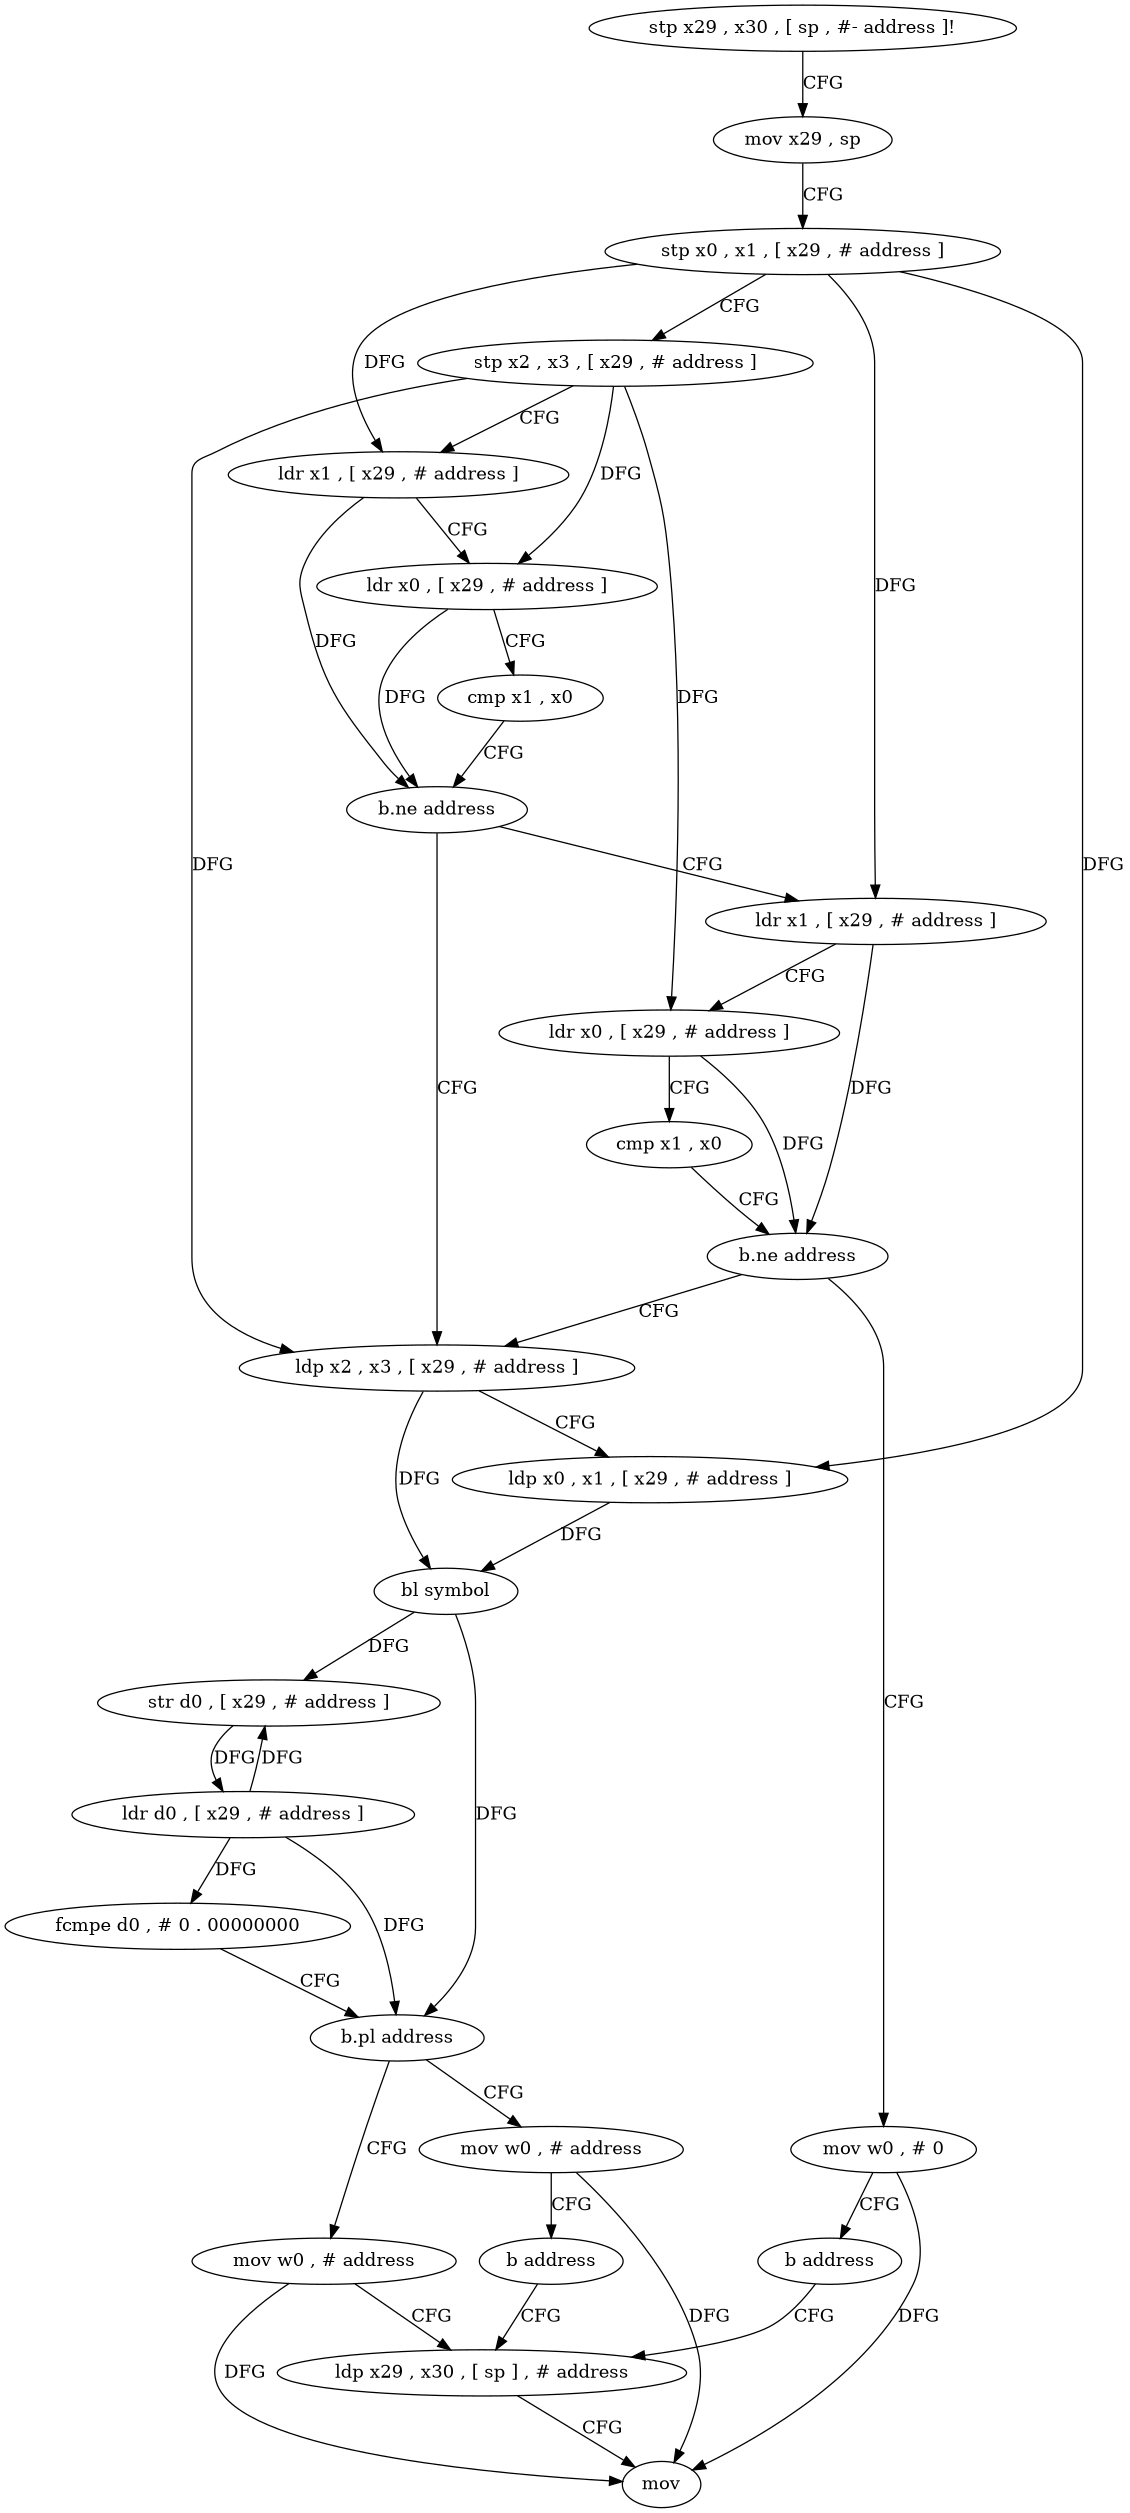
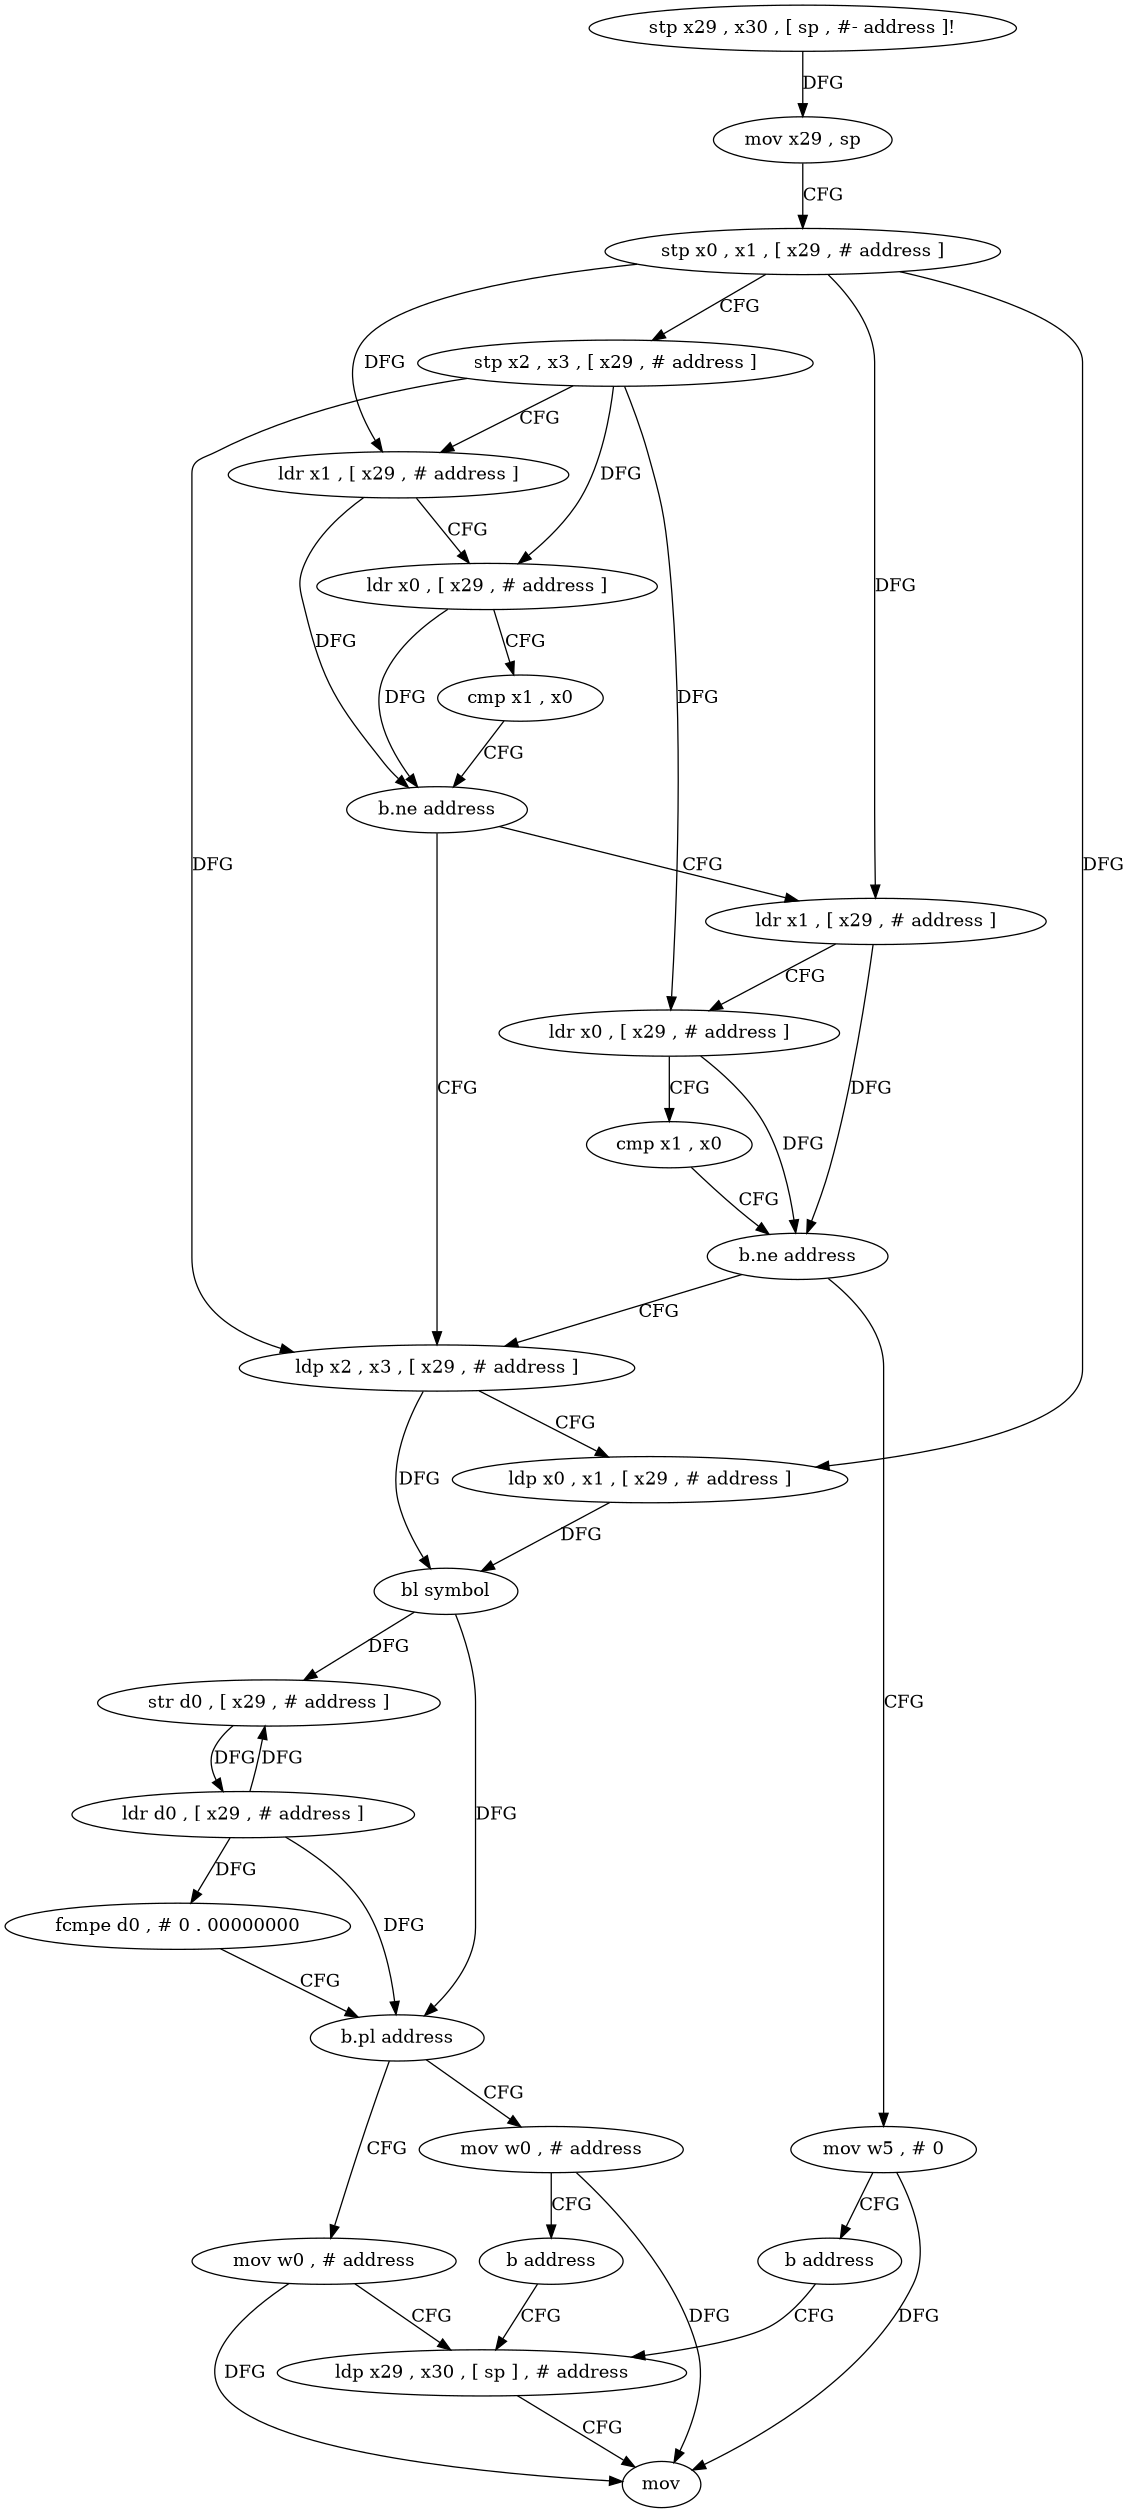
edge "stp x29 , x30 , [ sp , #- address ]!" -> "mov x29 , sp": label "CFG" -> "DFG"
node "mov w0 , # 0": label "mov w0 , # 0" -> "mov w5 , # 0"
